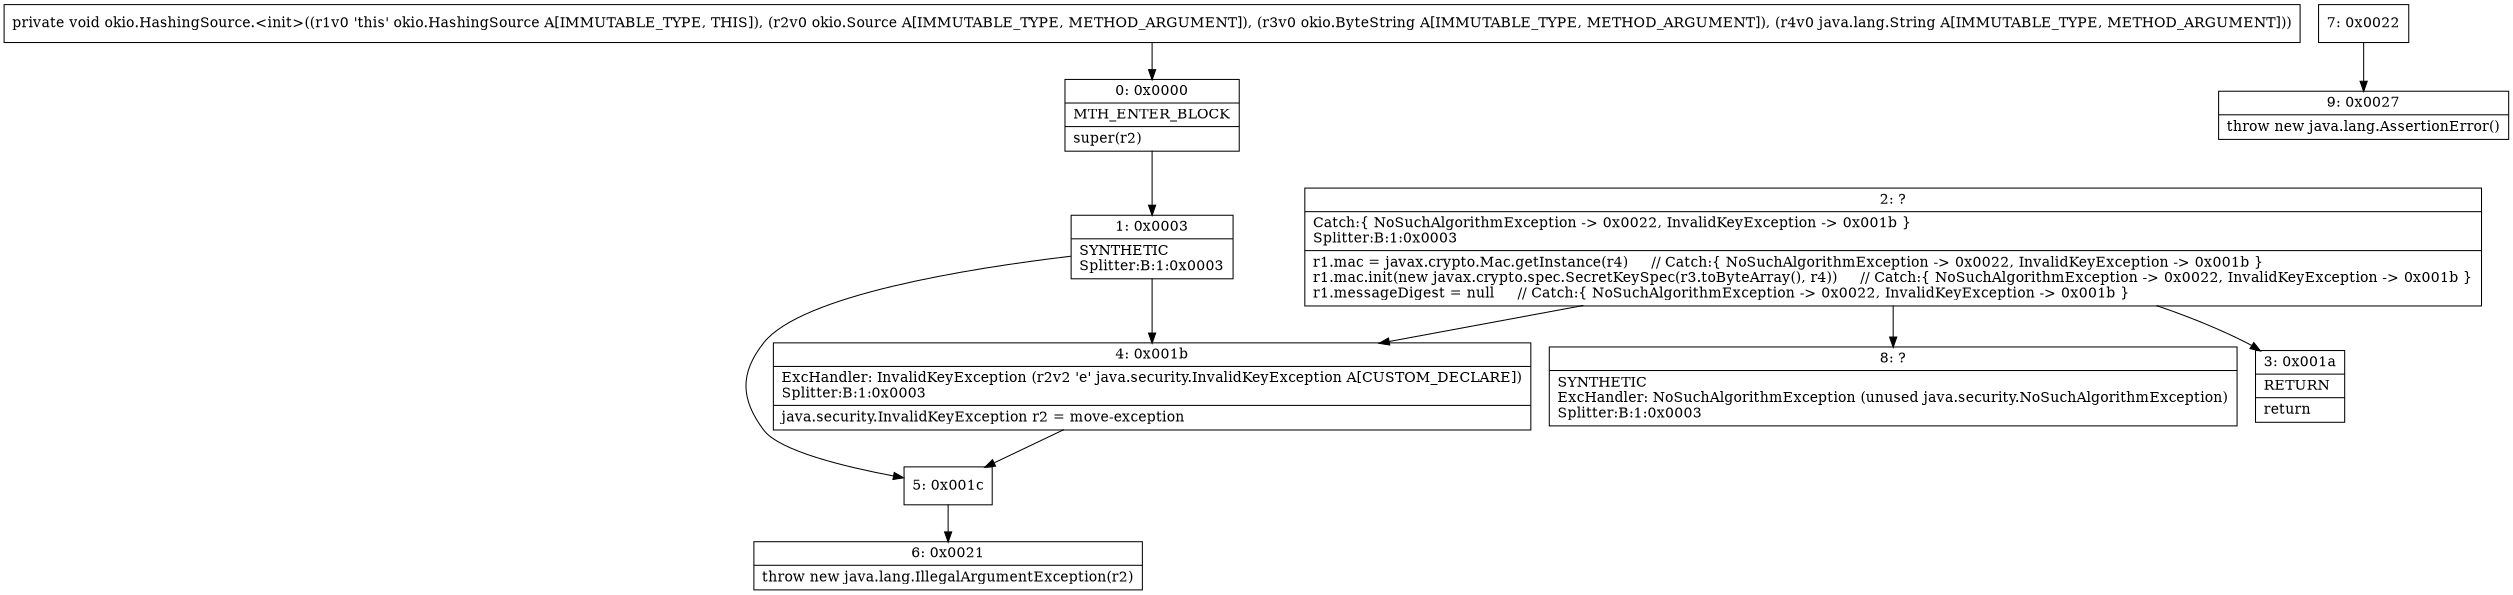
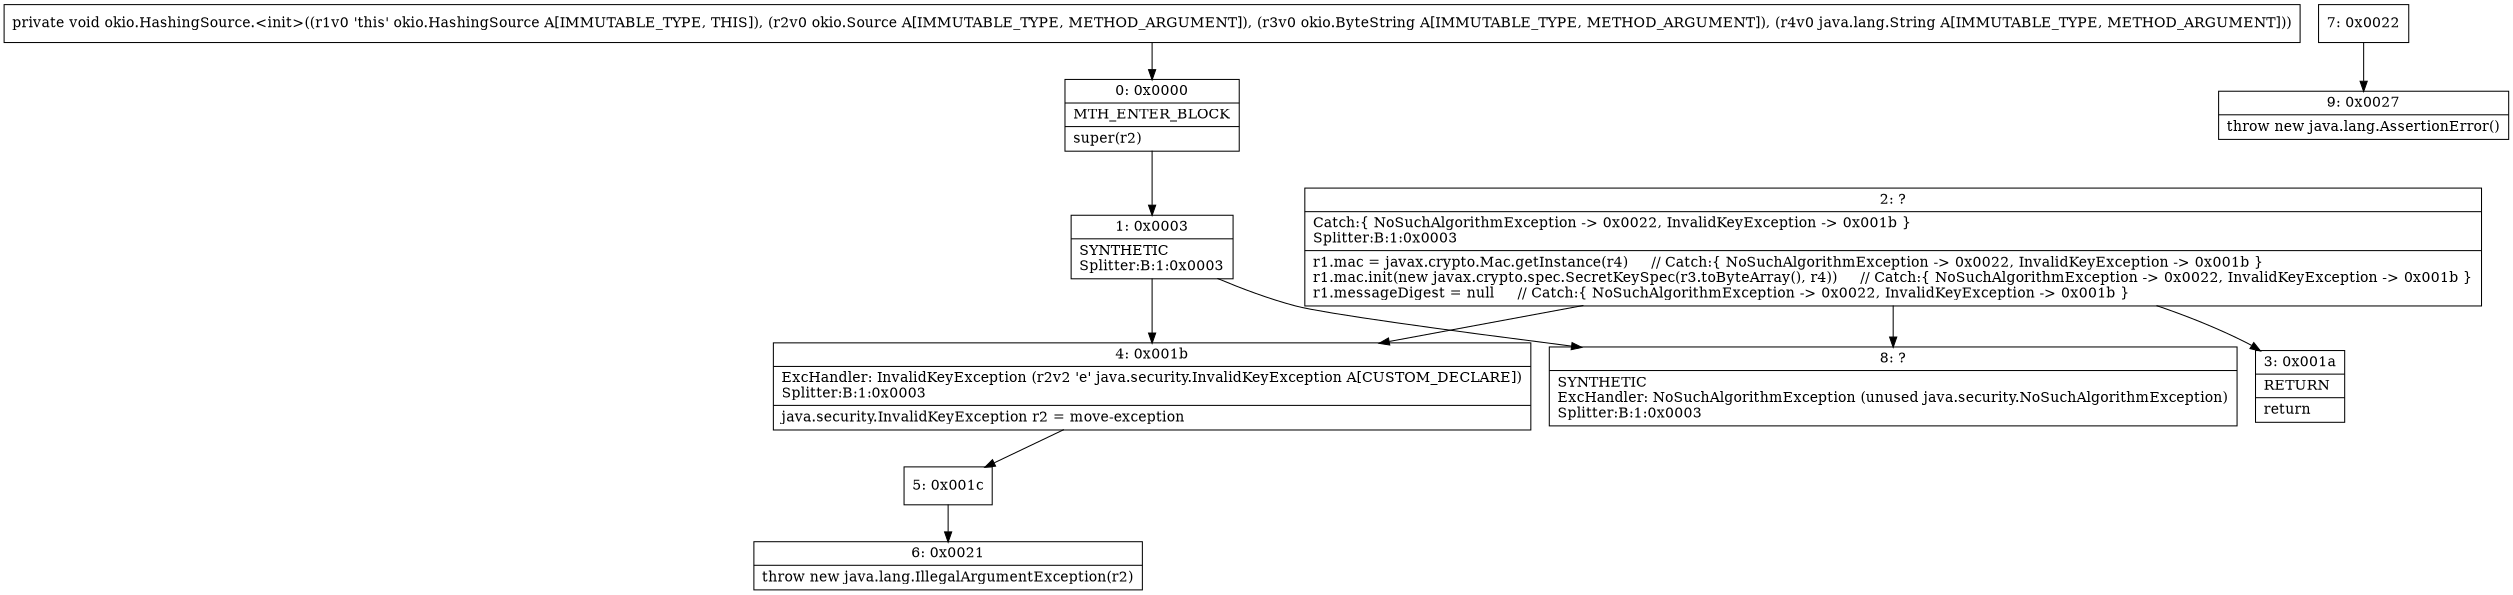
edge "1: 0x0003" -> "5: 0x001c": now "1: 0x0003" -> "8: ?"
